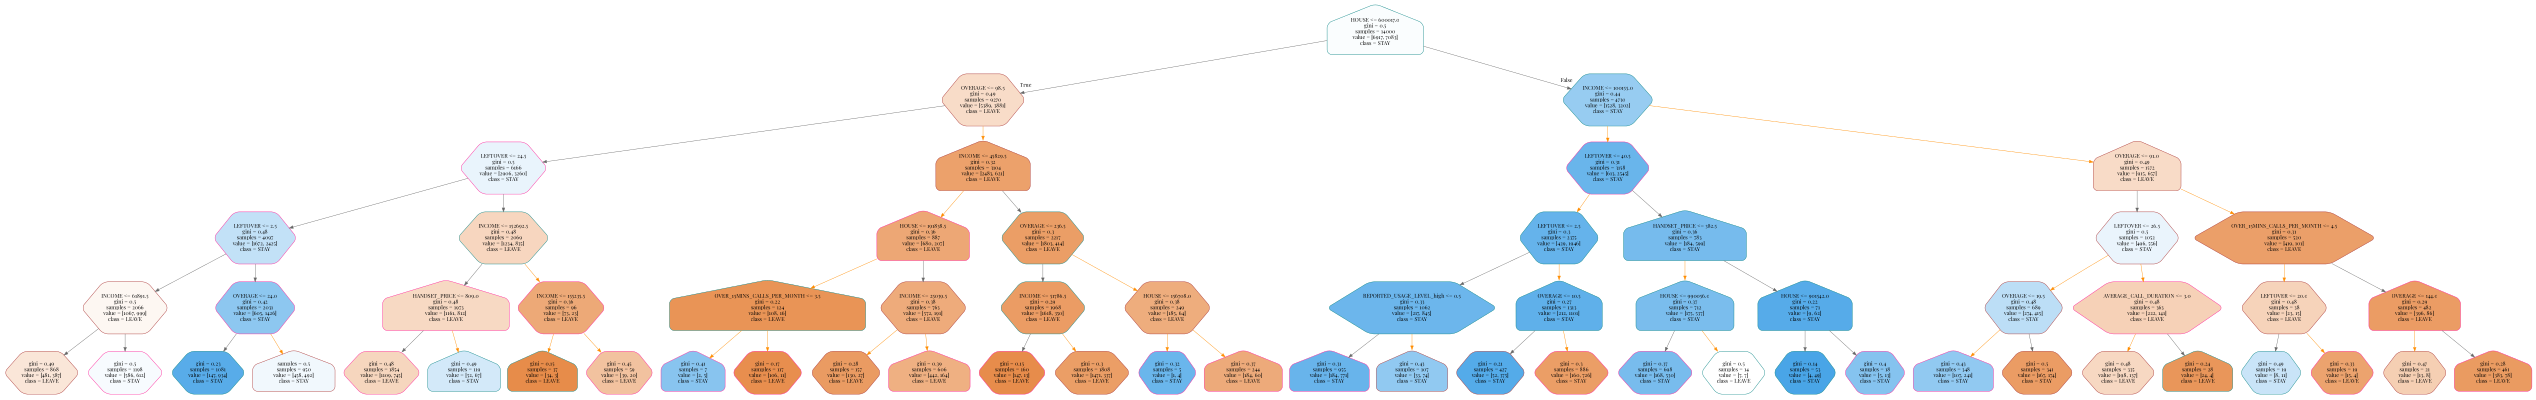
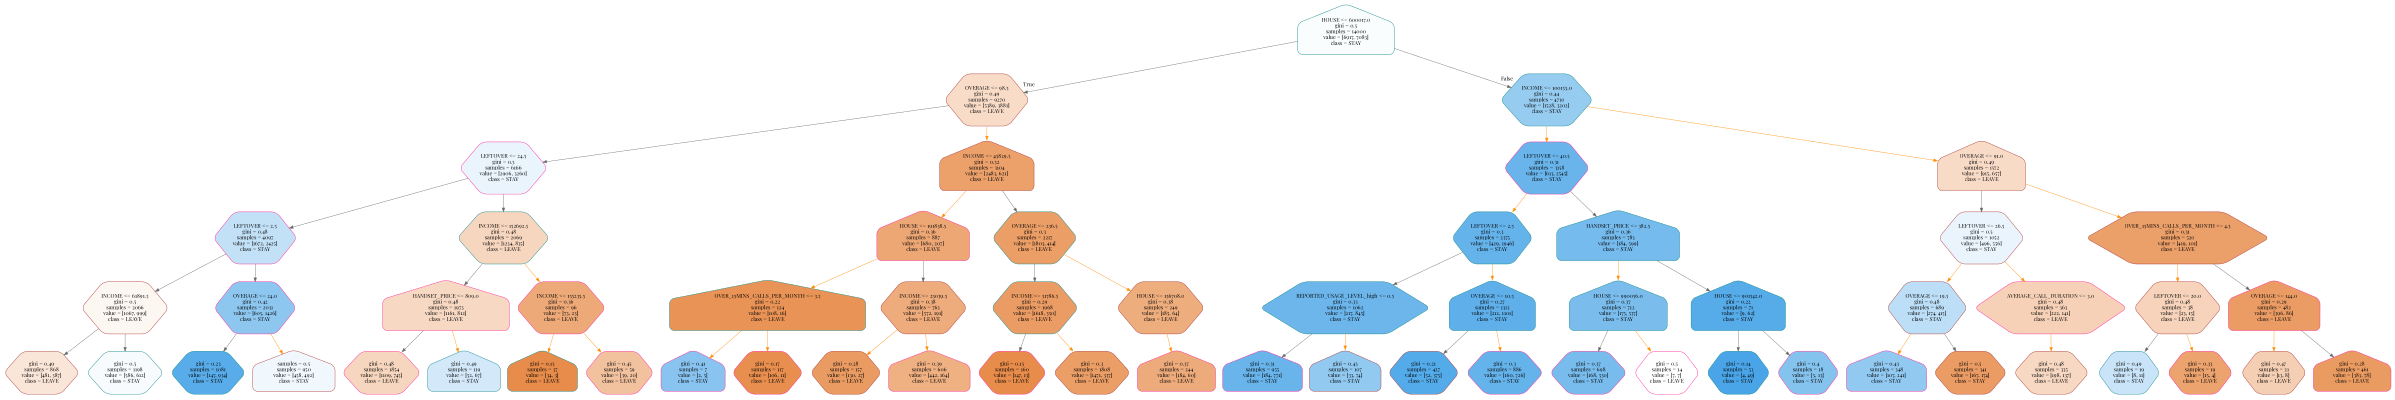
node "gini = 0.5 samples = 1198 value = [586, 612] class = STAY": color deeppink -> teal
node "gini = 0.32 samples = 5 value = [1, 4] class = STAY": removed
node "gini = 0.3 samples = 886 value = [160, 726] class = STAY": fillcolor #eb9e66 -> #65b3eb
node "gini = 0.5 samples = 14 value = [7, 7] class = LEAVE": color teal -> deeppink
node "gini = 0.24 samples = 28 value = [24, 4] class = LEAVE": removed
